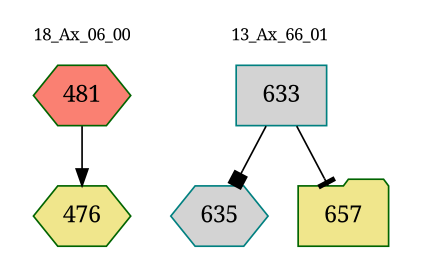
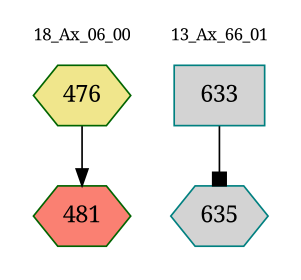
edge "481" -> "476": reversed
node "657": removed
